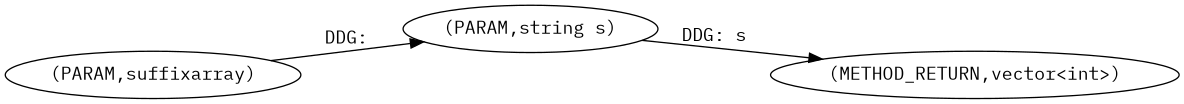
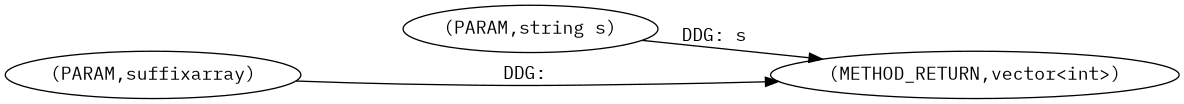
edge "(PARAM,suffixarray)" -> "(PARAM,string s)": now "(PARAM,suffixarray)" -> "(METHOD_RETURN,vector<int>)"
